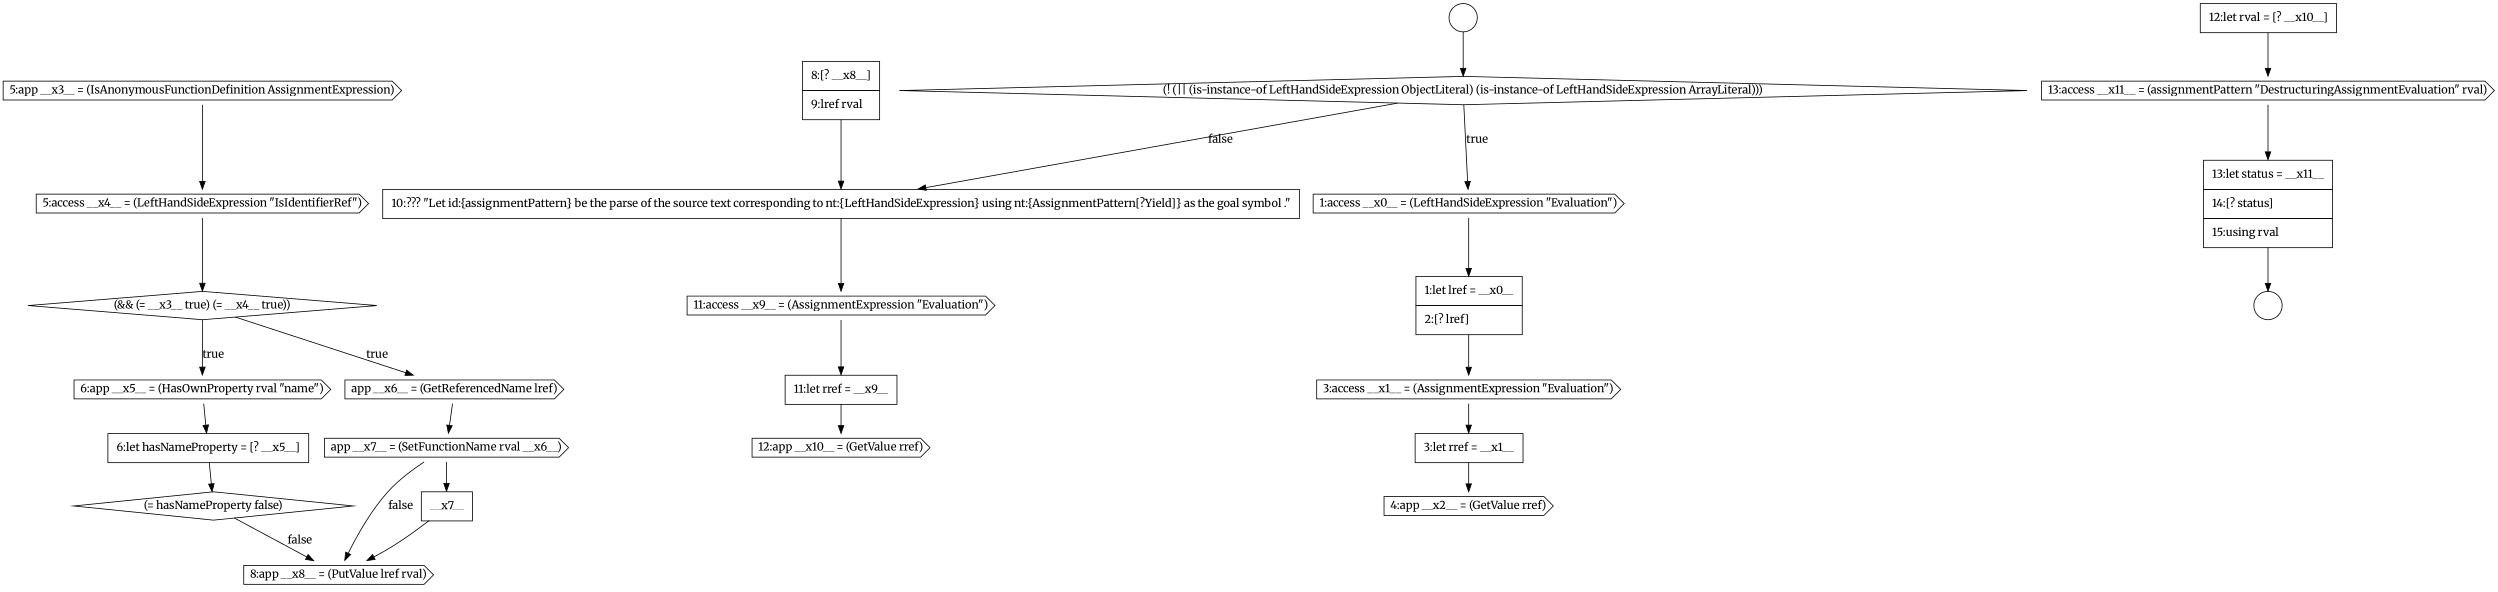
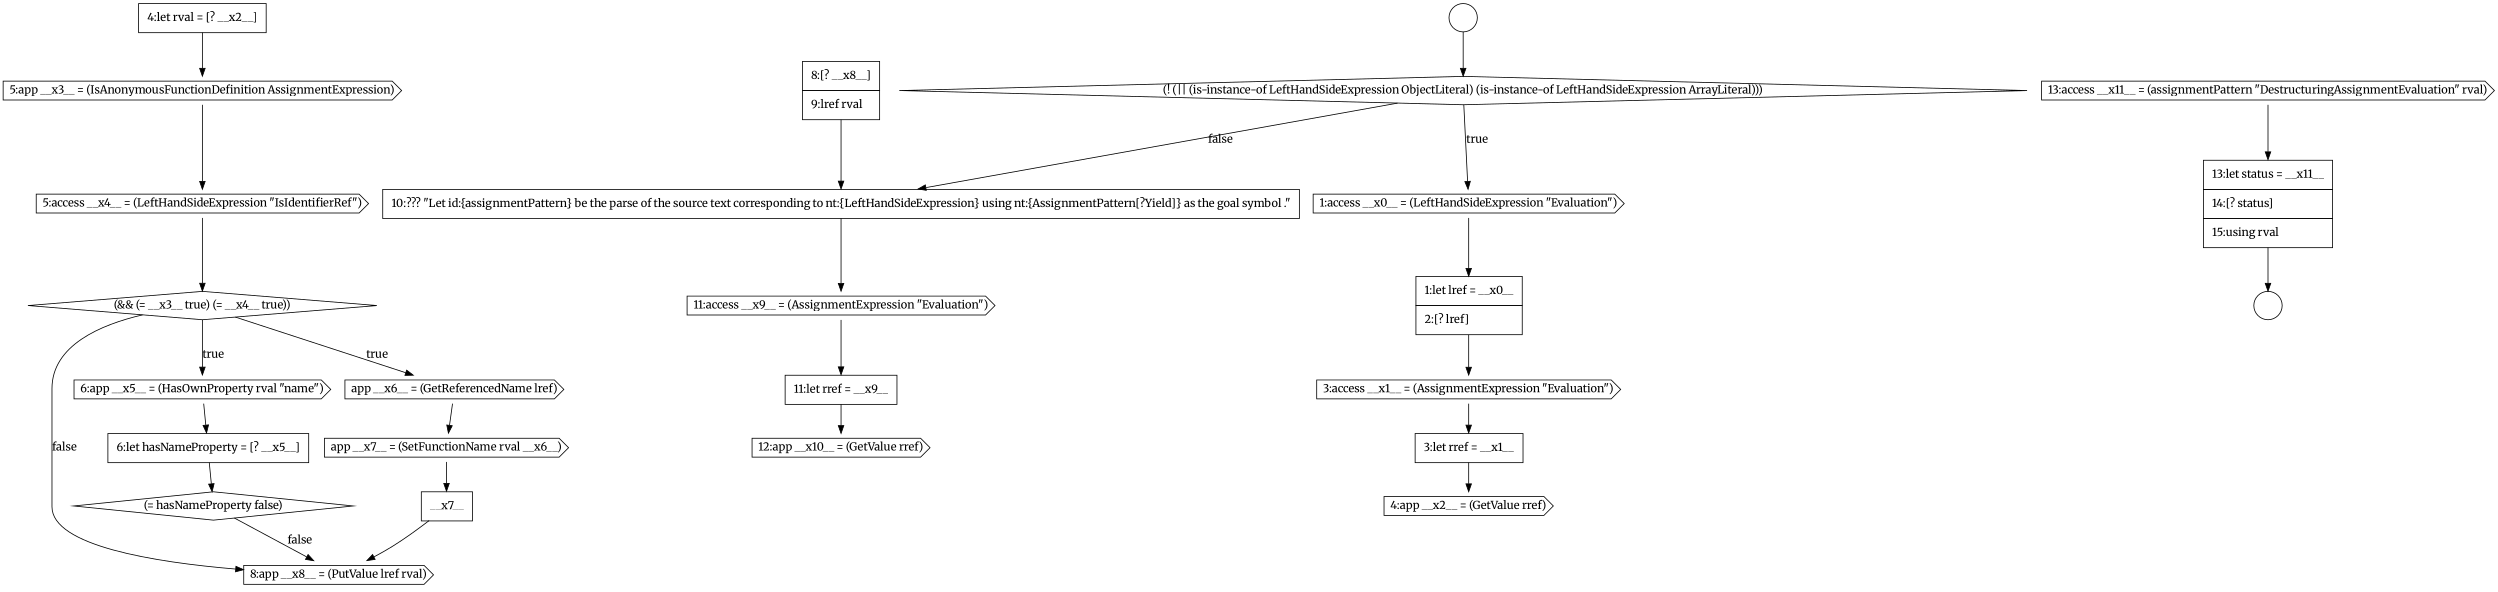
node "4:let rval = [? __x2__]": added
node "12:let rval = [? __x10__]": removed
edge "app __x7__ = (SetFunctionName rval __x6__)" -> "8:app __x8__ = (PutValue lref rval)": now "(&& (= __x3__ true) (= __x4__ true))" -> "8:app __x8__ = (PutValue lref rval)"
